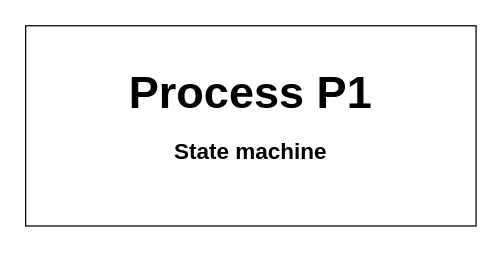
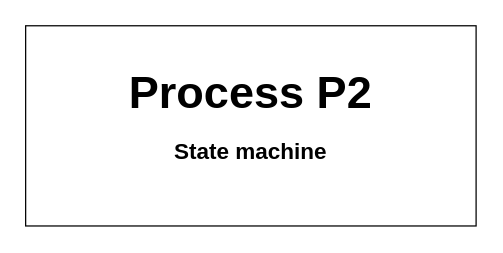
node "Process P1State machine": label "Process P1State machine" -> "Process P2State machine"
